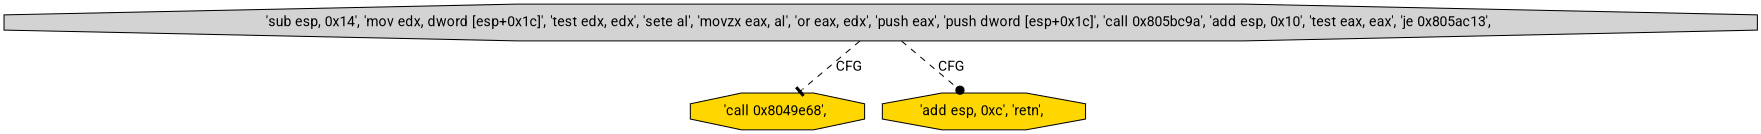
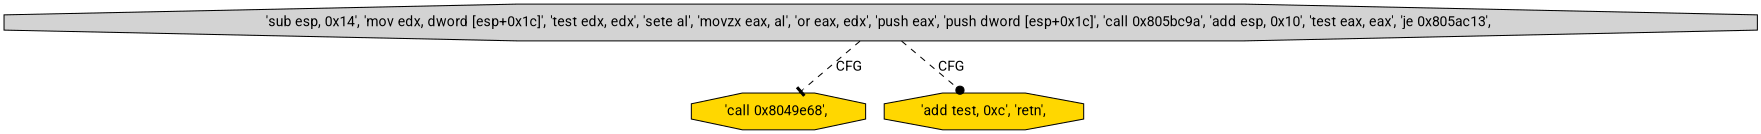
node "'add esp, 0xc', 'retn',": label "'add esp, 0xc', 'retn'," -> "'add test, 0xc', 'retn',"
